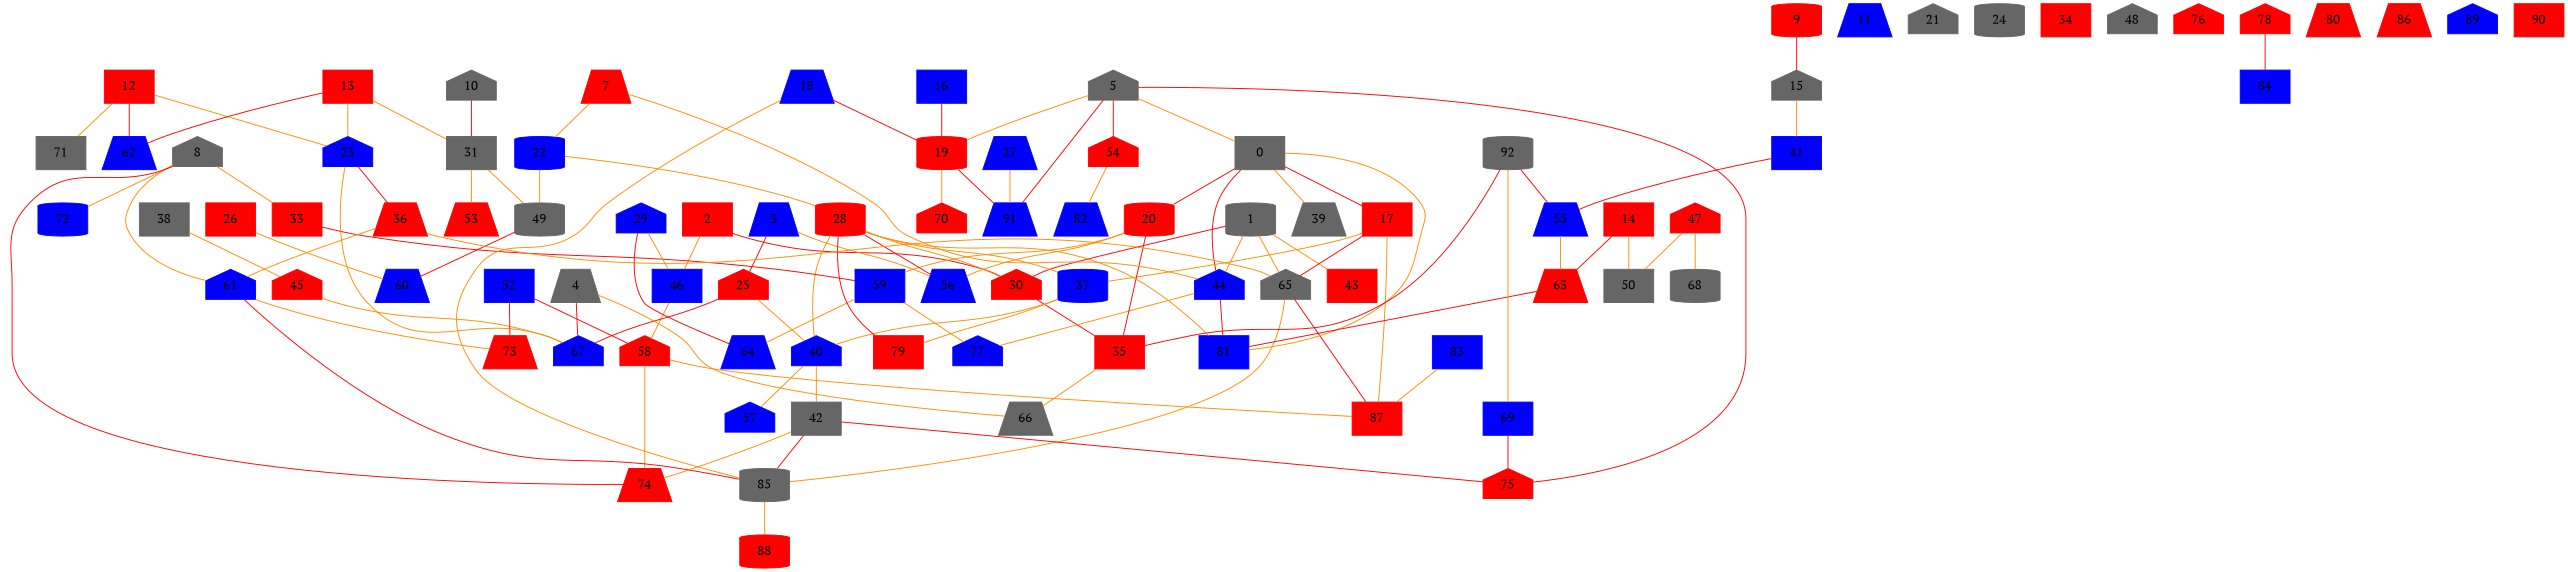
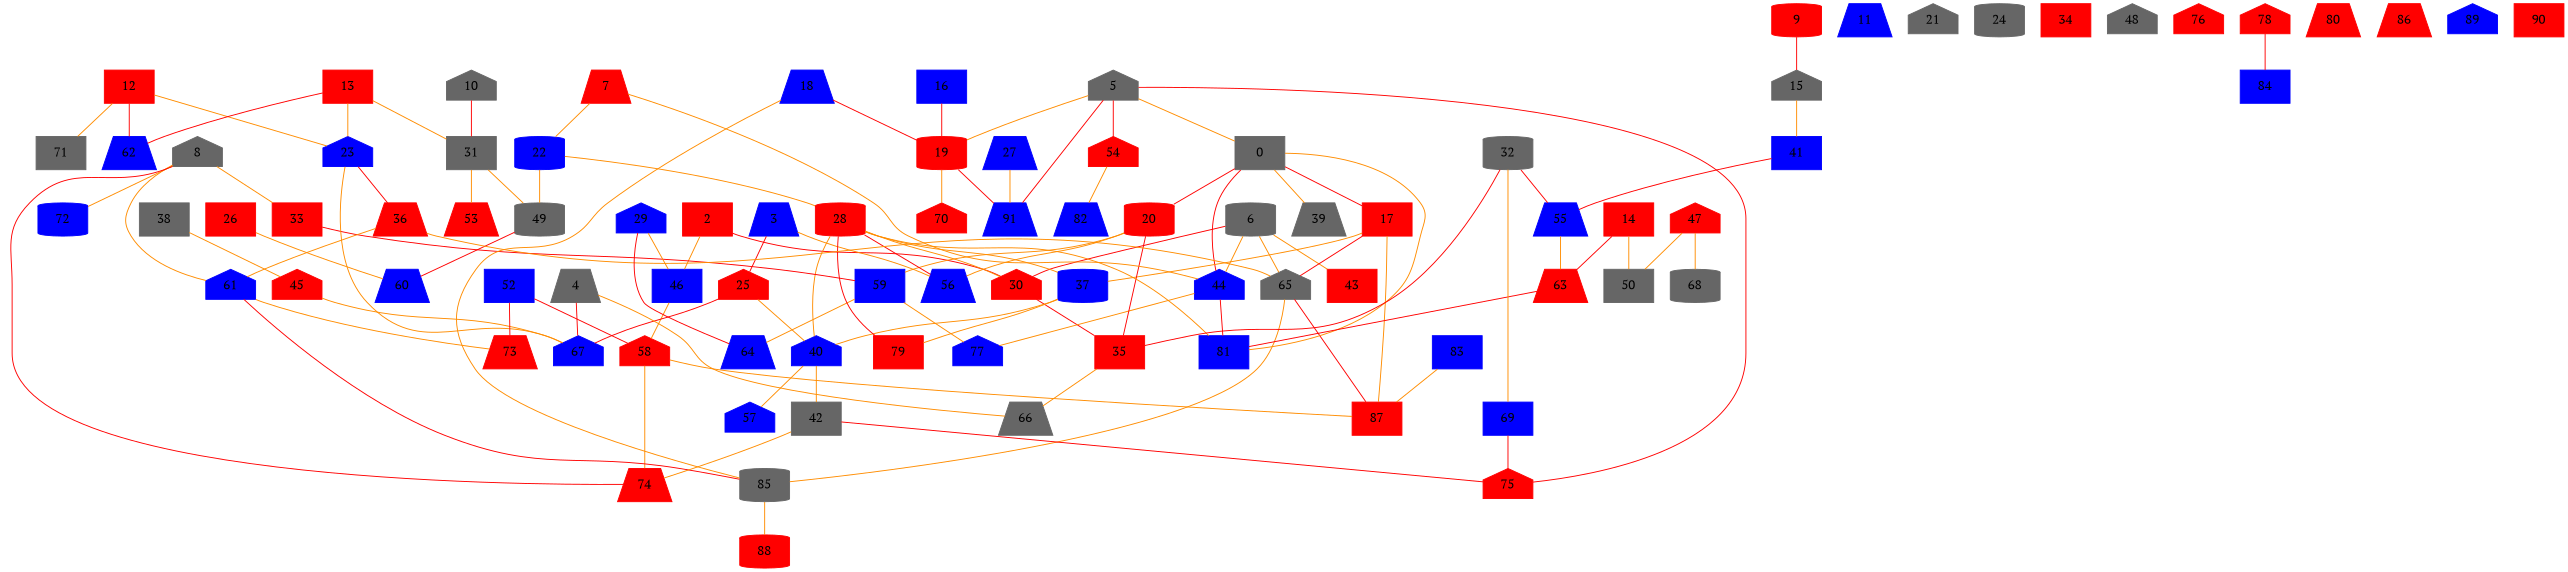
node "92": label "92" -> "32"
node "1": label "1" -> "6"
edge "42" -- "85": removed
